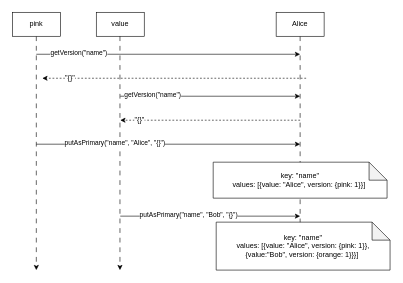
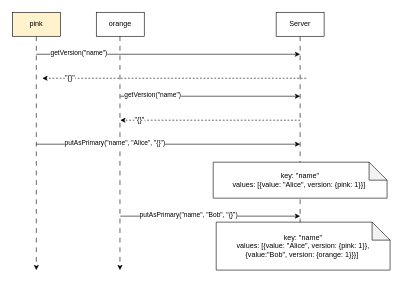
node "pink": fillcolor #ffffff -> #fff2cc
node "value": label "value" -> "orange"
node "Alice": label "Alice" -> "Server"
